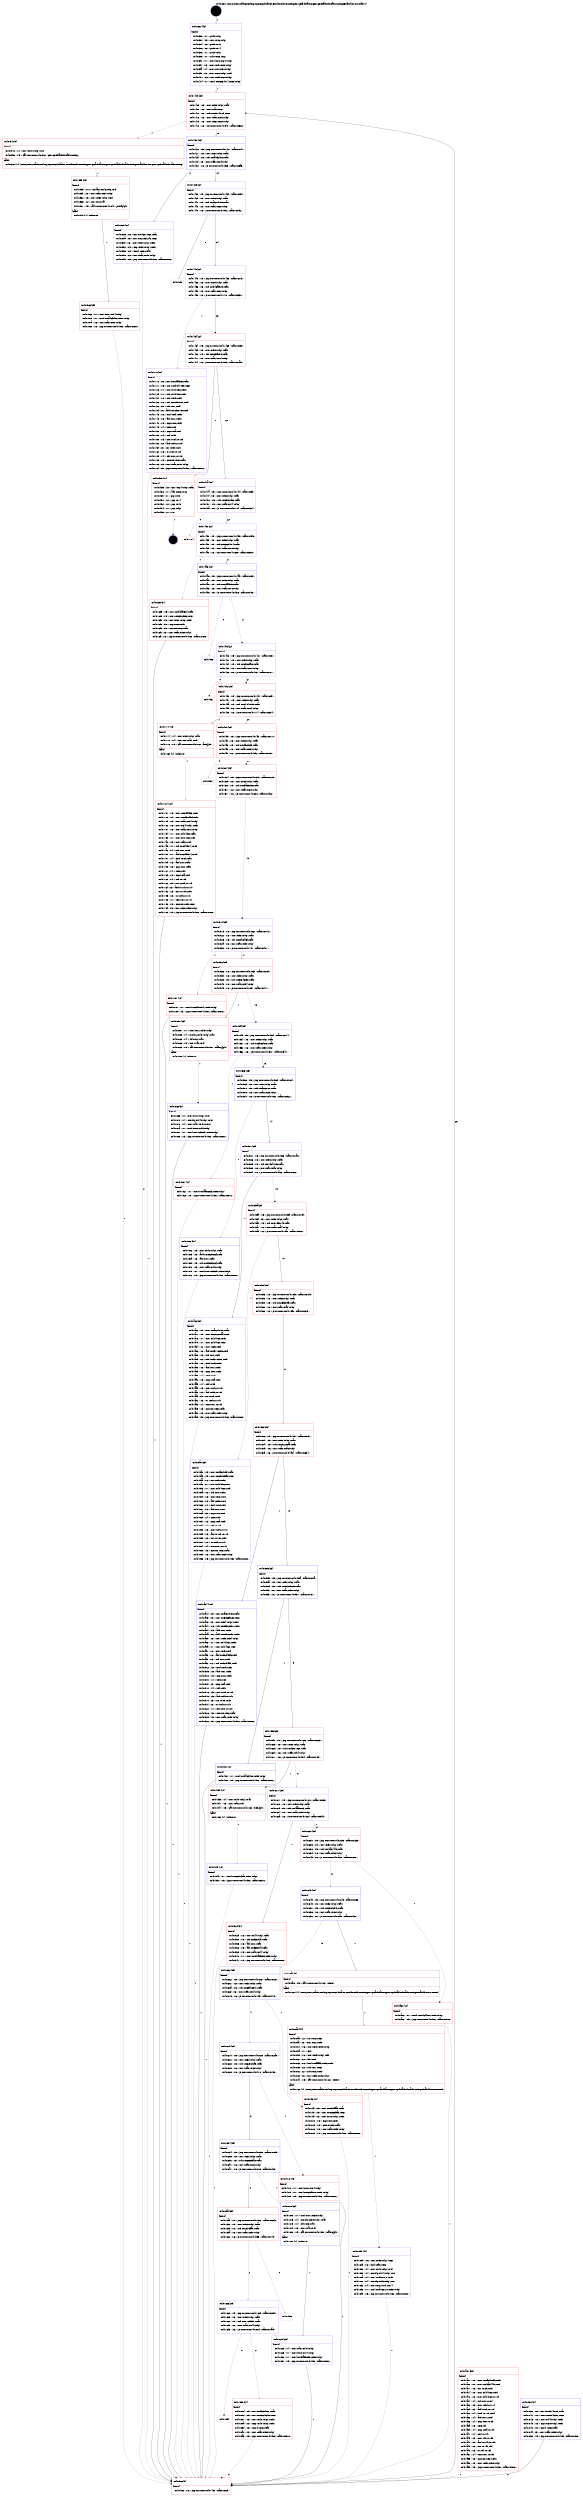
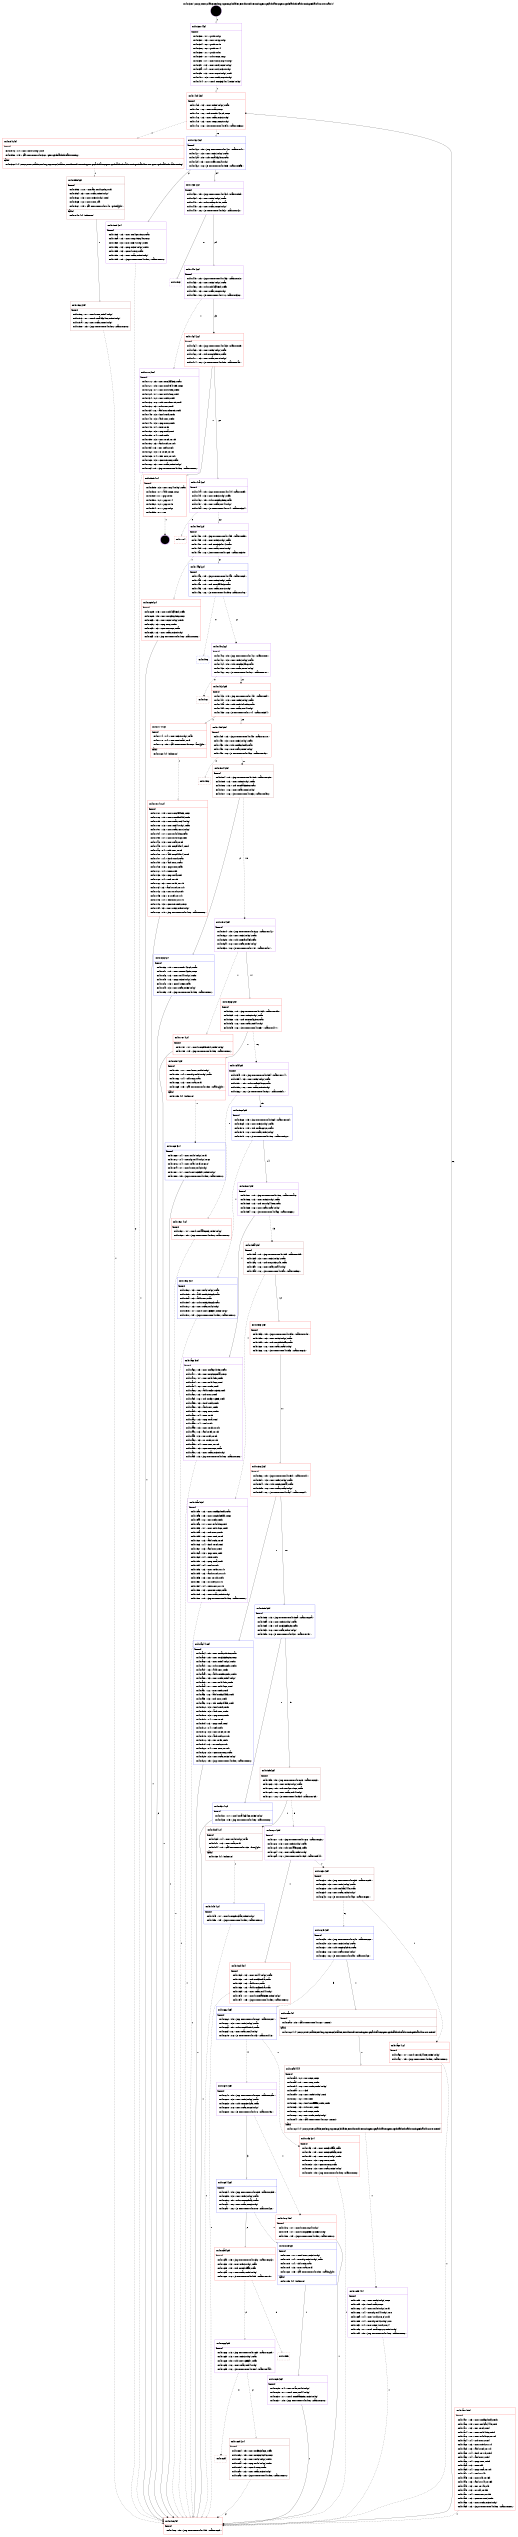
edge "0x401504 [25]" -> "0x40183c [27]": added, label "2"
